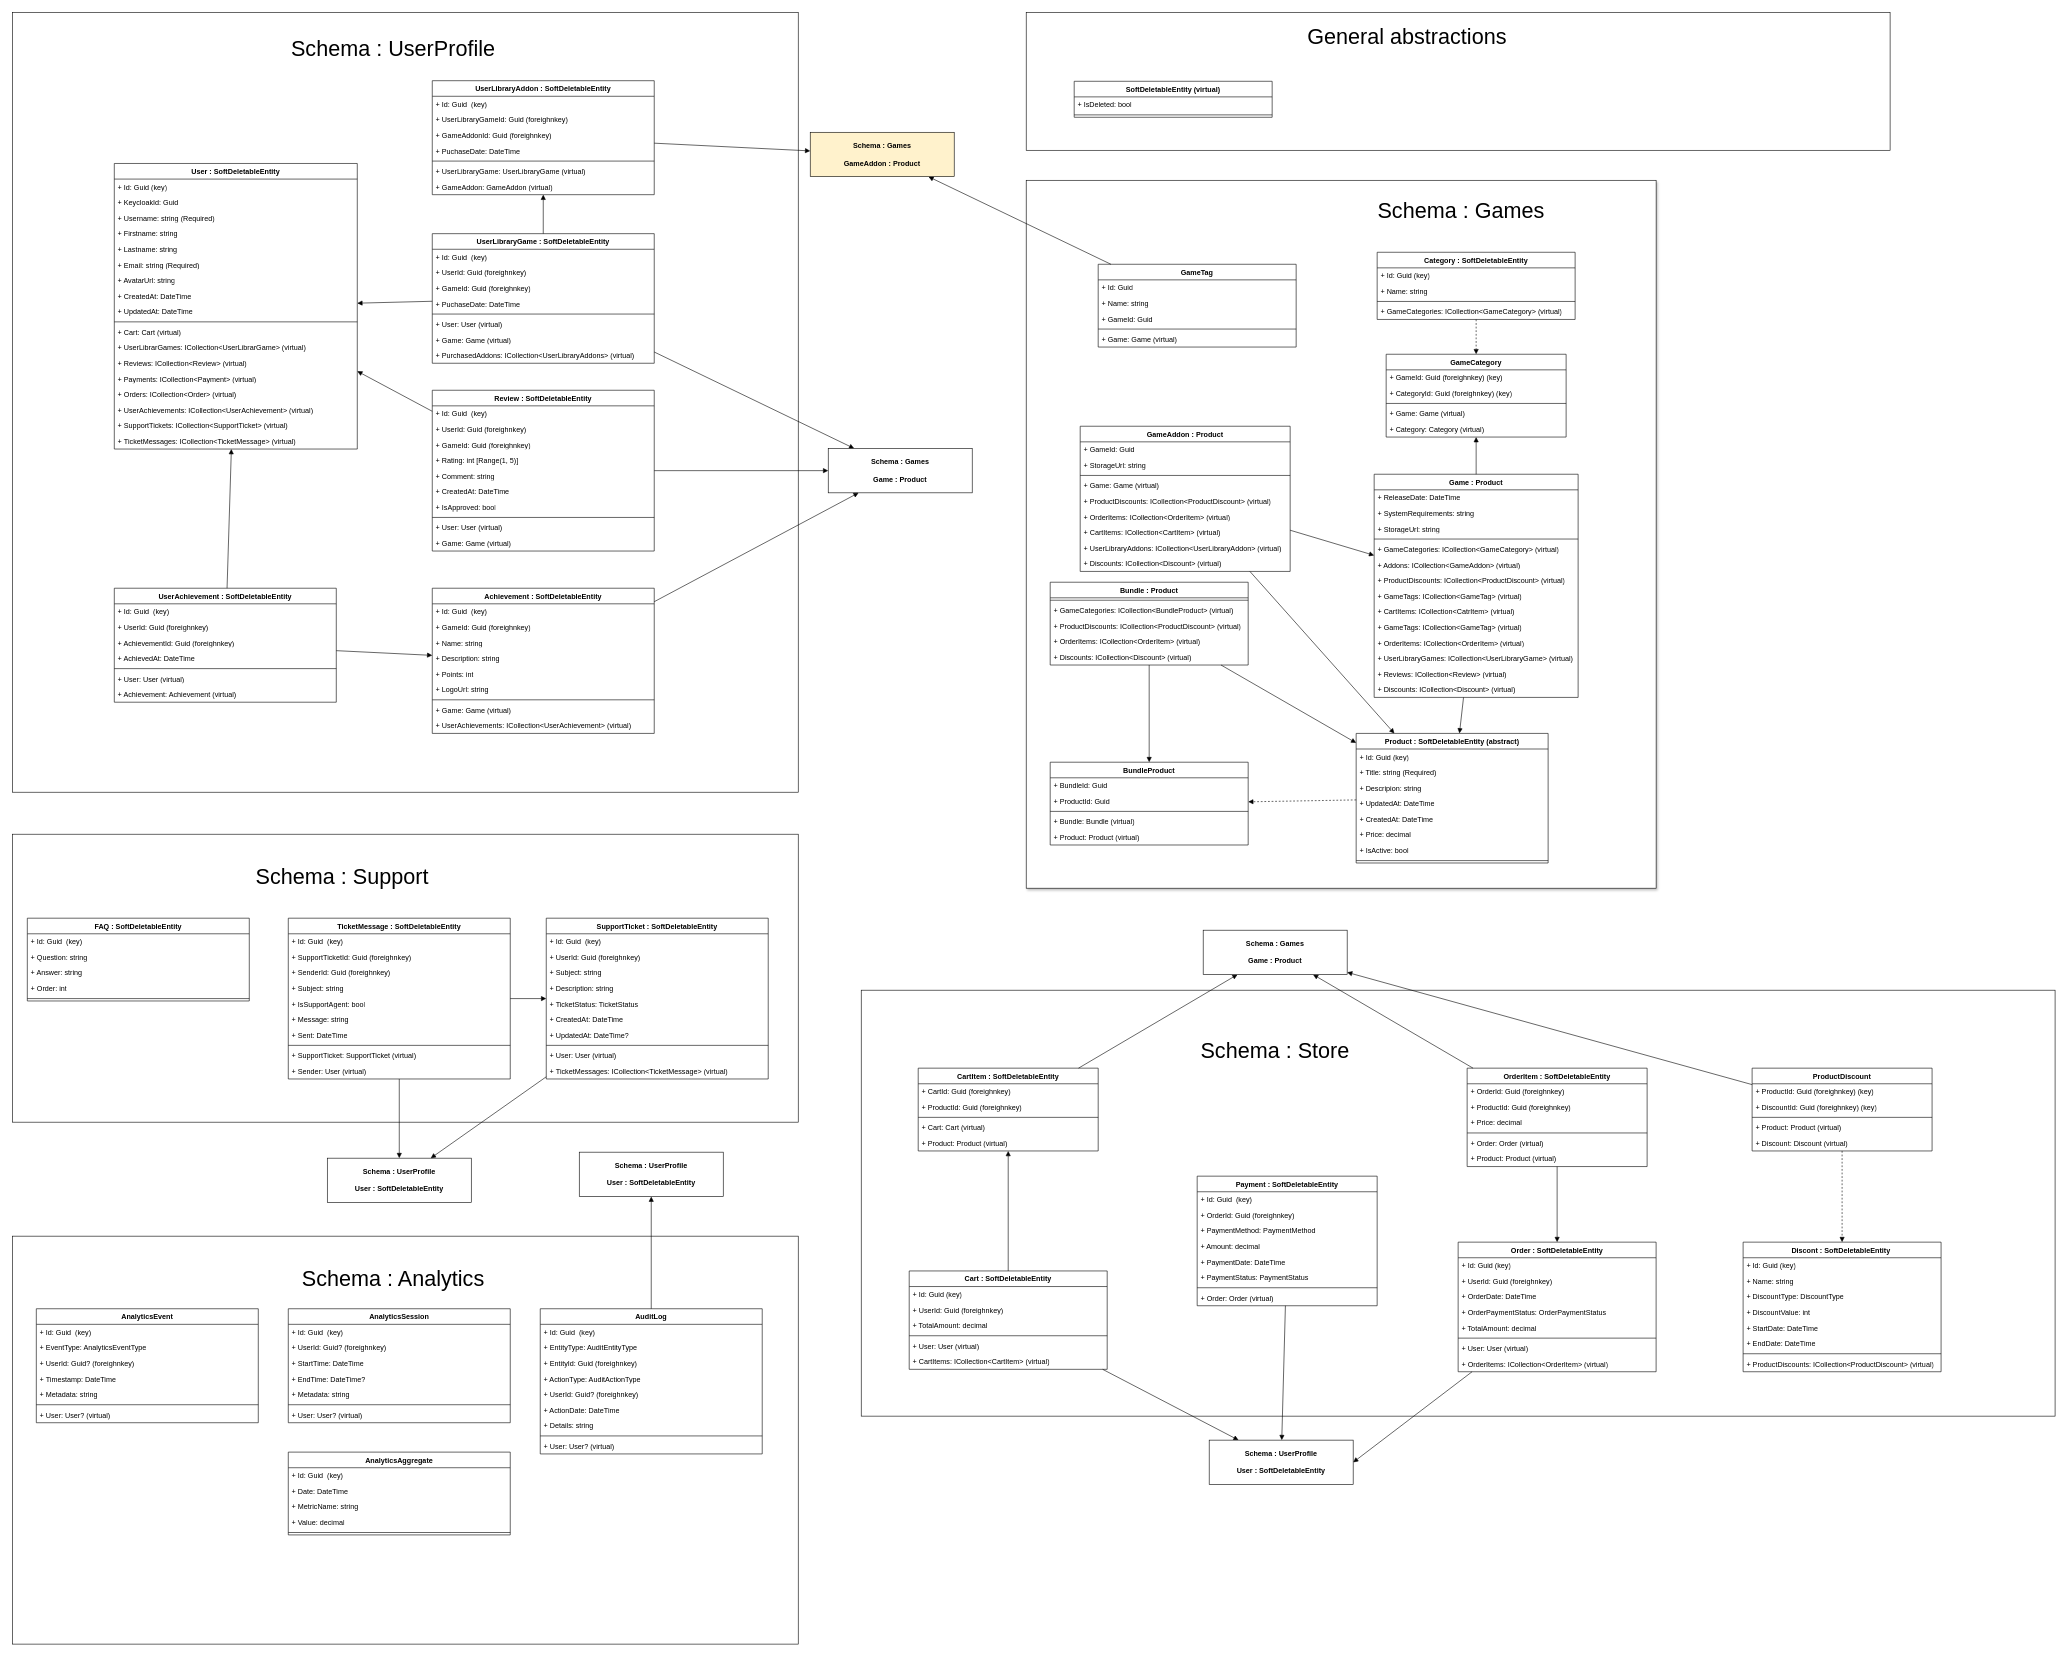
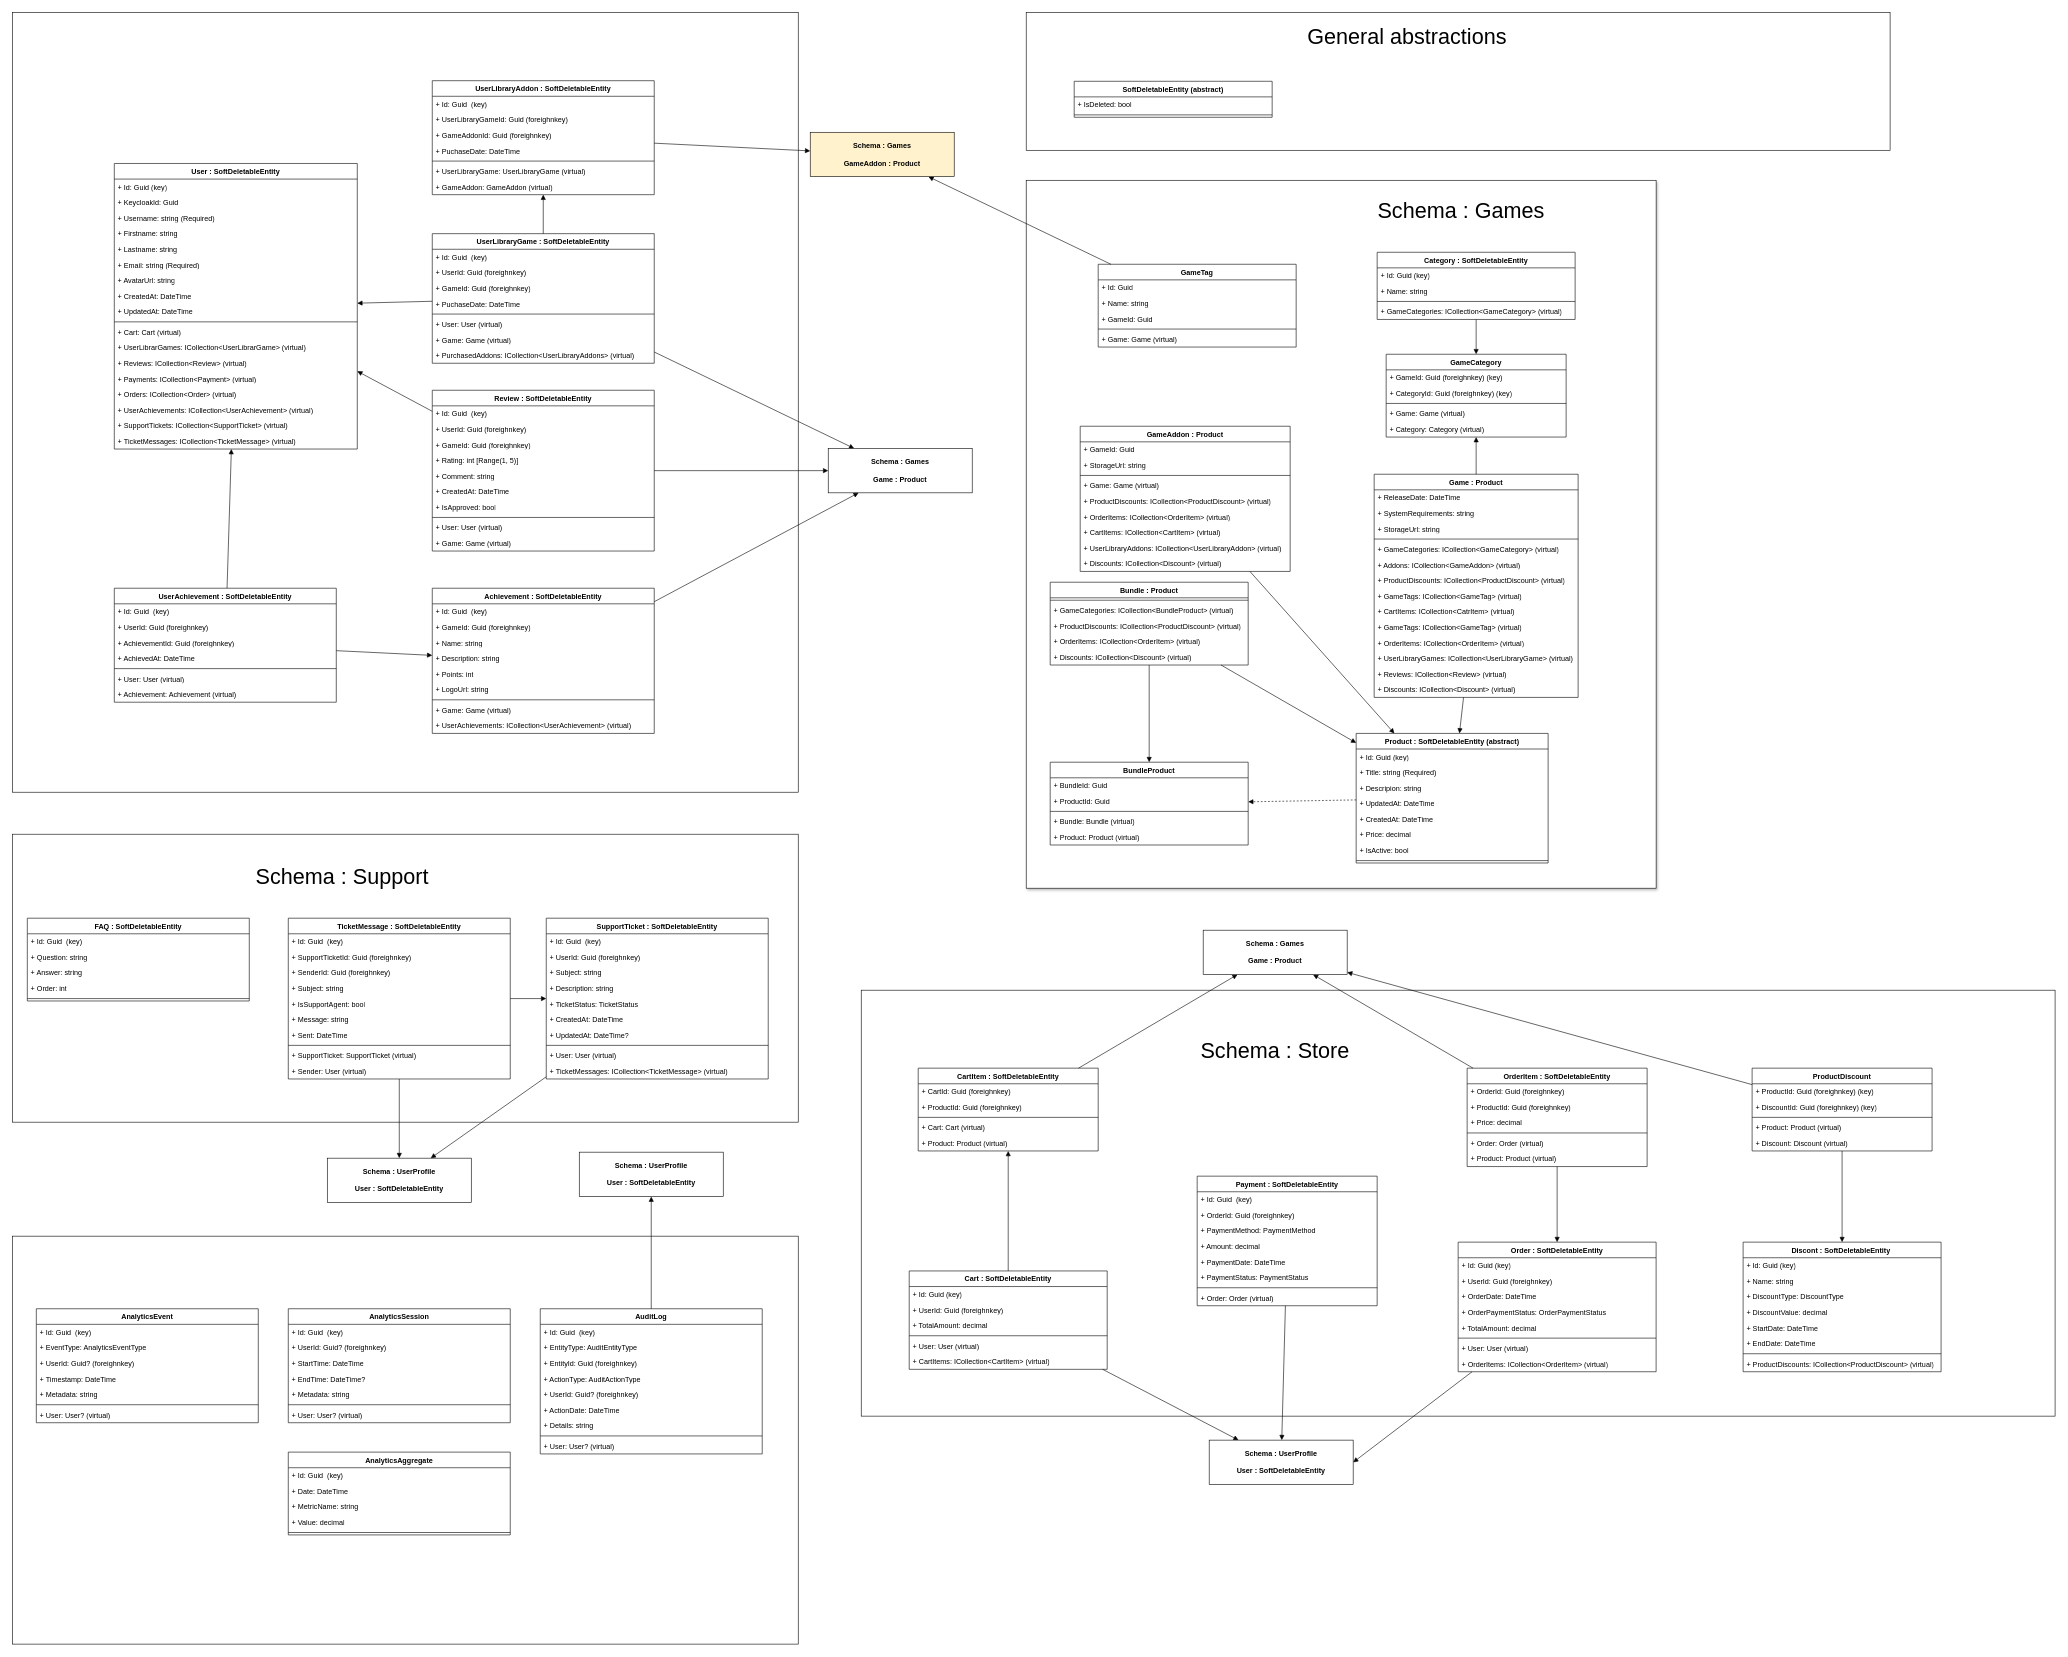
node "Schema : UserProfile": removed
node "SoftDeletableEntity (virtual)": label "SoftDeletableEntity (virtual)" -> "SoftDeletableEntity (abstract)"
edge "Category : SoftDeletableEntity" -> "GameCategory": style dashed -> solid
edge "GameAddon : Product" -> "Game : Product": removed
edge "ProductDiscount" -> "Discont : SoftDeletableEntity": style dashed -> solid
node "Schema : Analytics": removed
node "+ DiscountValue: int": label "+ DiscountValue: int" -> "+ DiscountValue: decimal"
